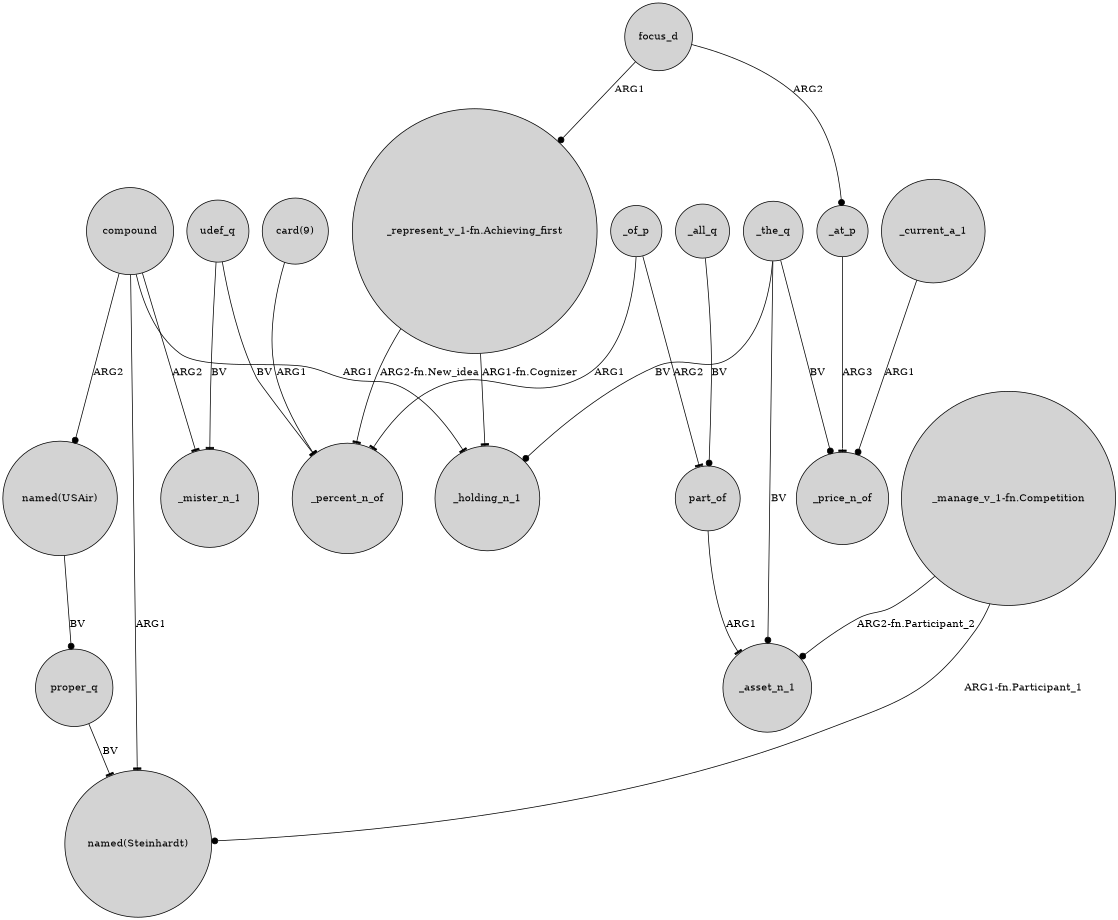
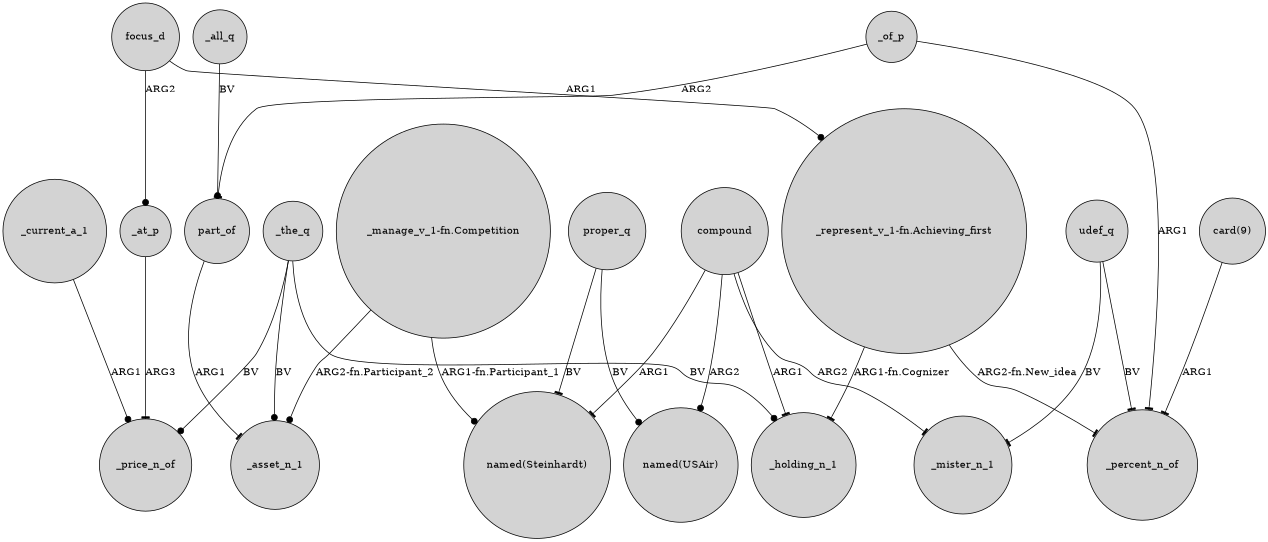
edge "named(USAir)" -> "proper_q": reversed
